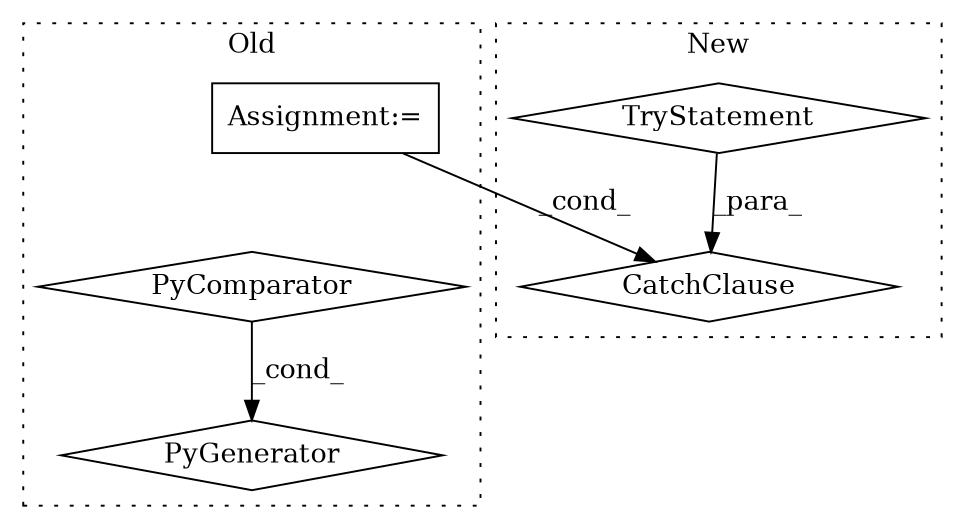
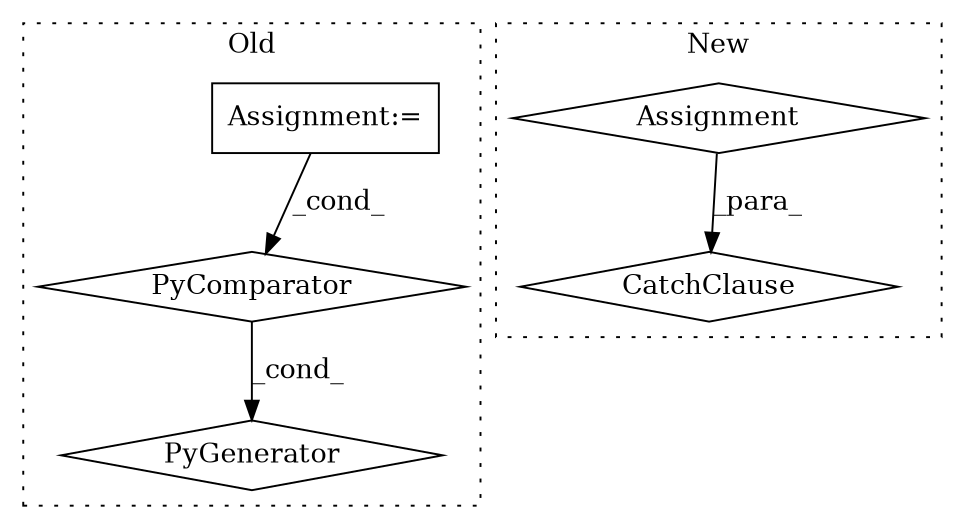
node "TryStatement": label "TryStatement" -> "Assignment"
edge "Assignment:=" -> "CatchClause": now "Assignment:=" -> "PyComparator"
